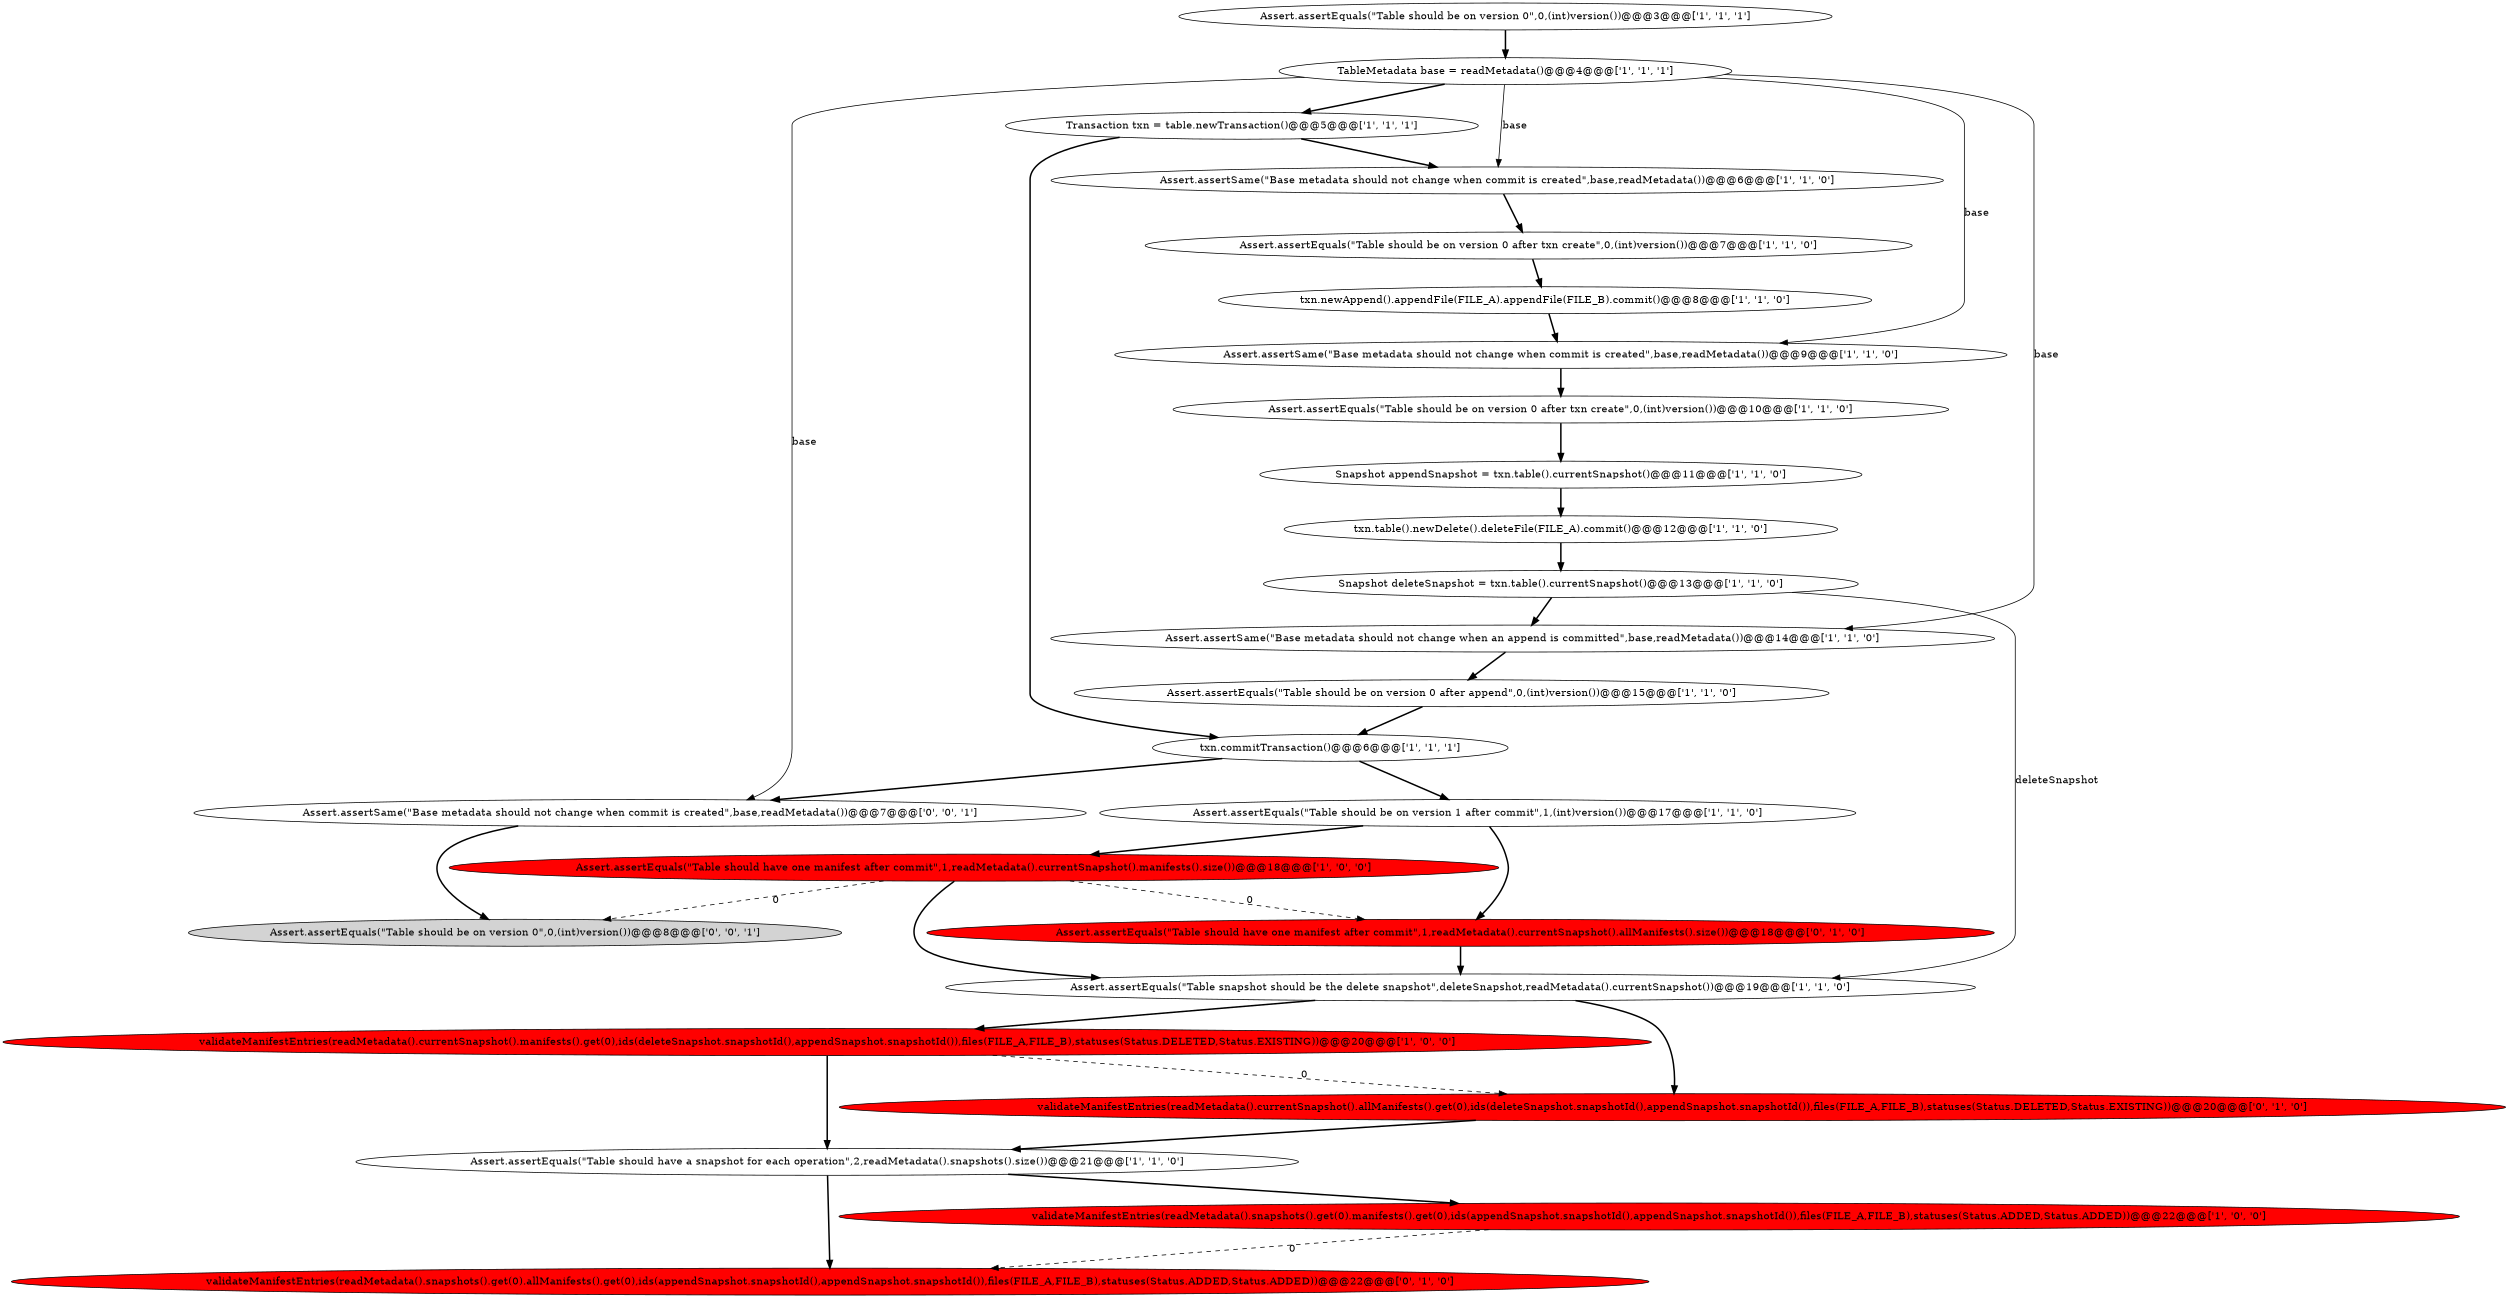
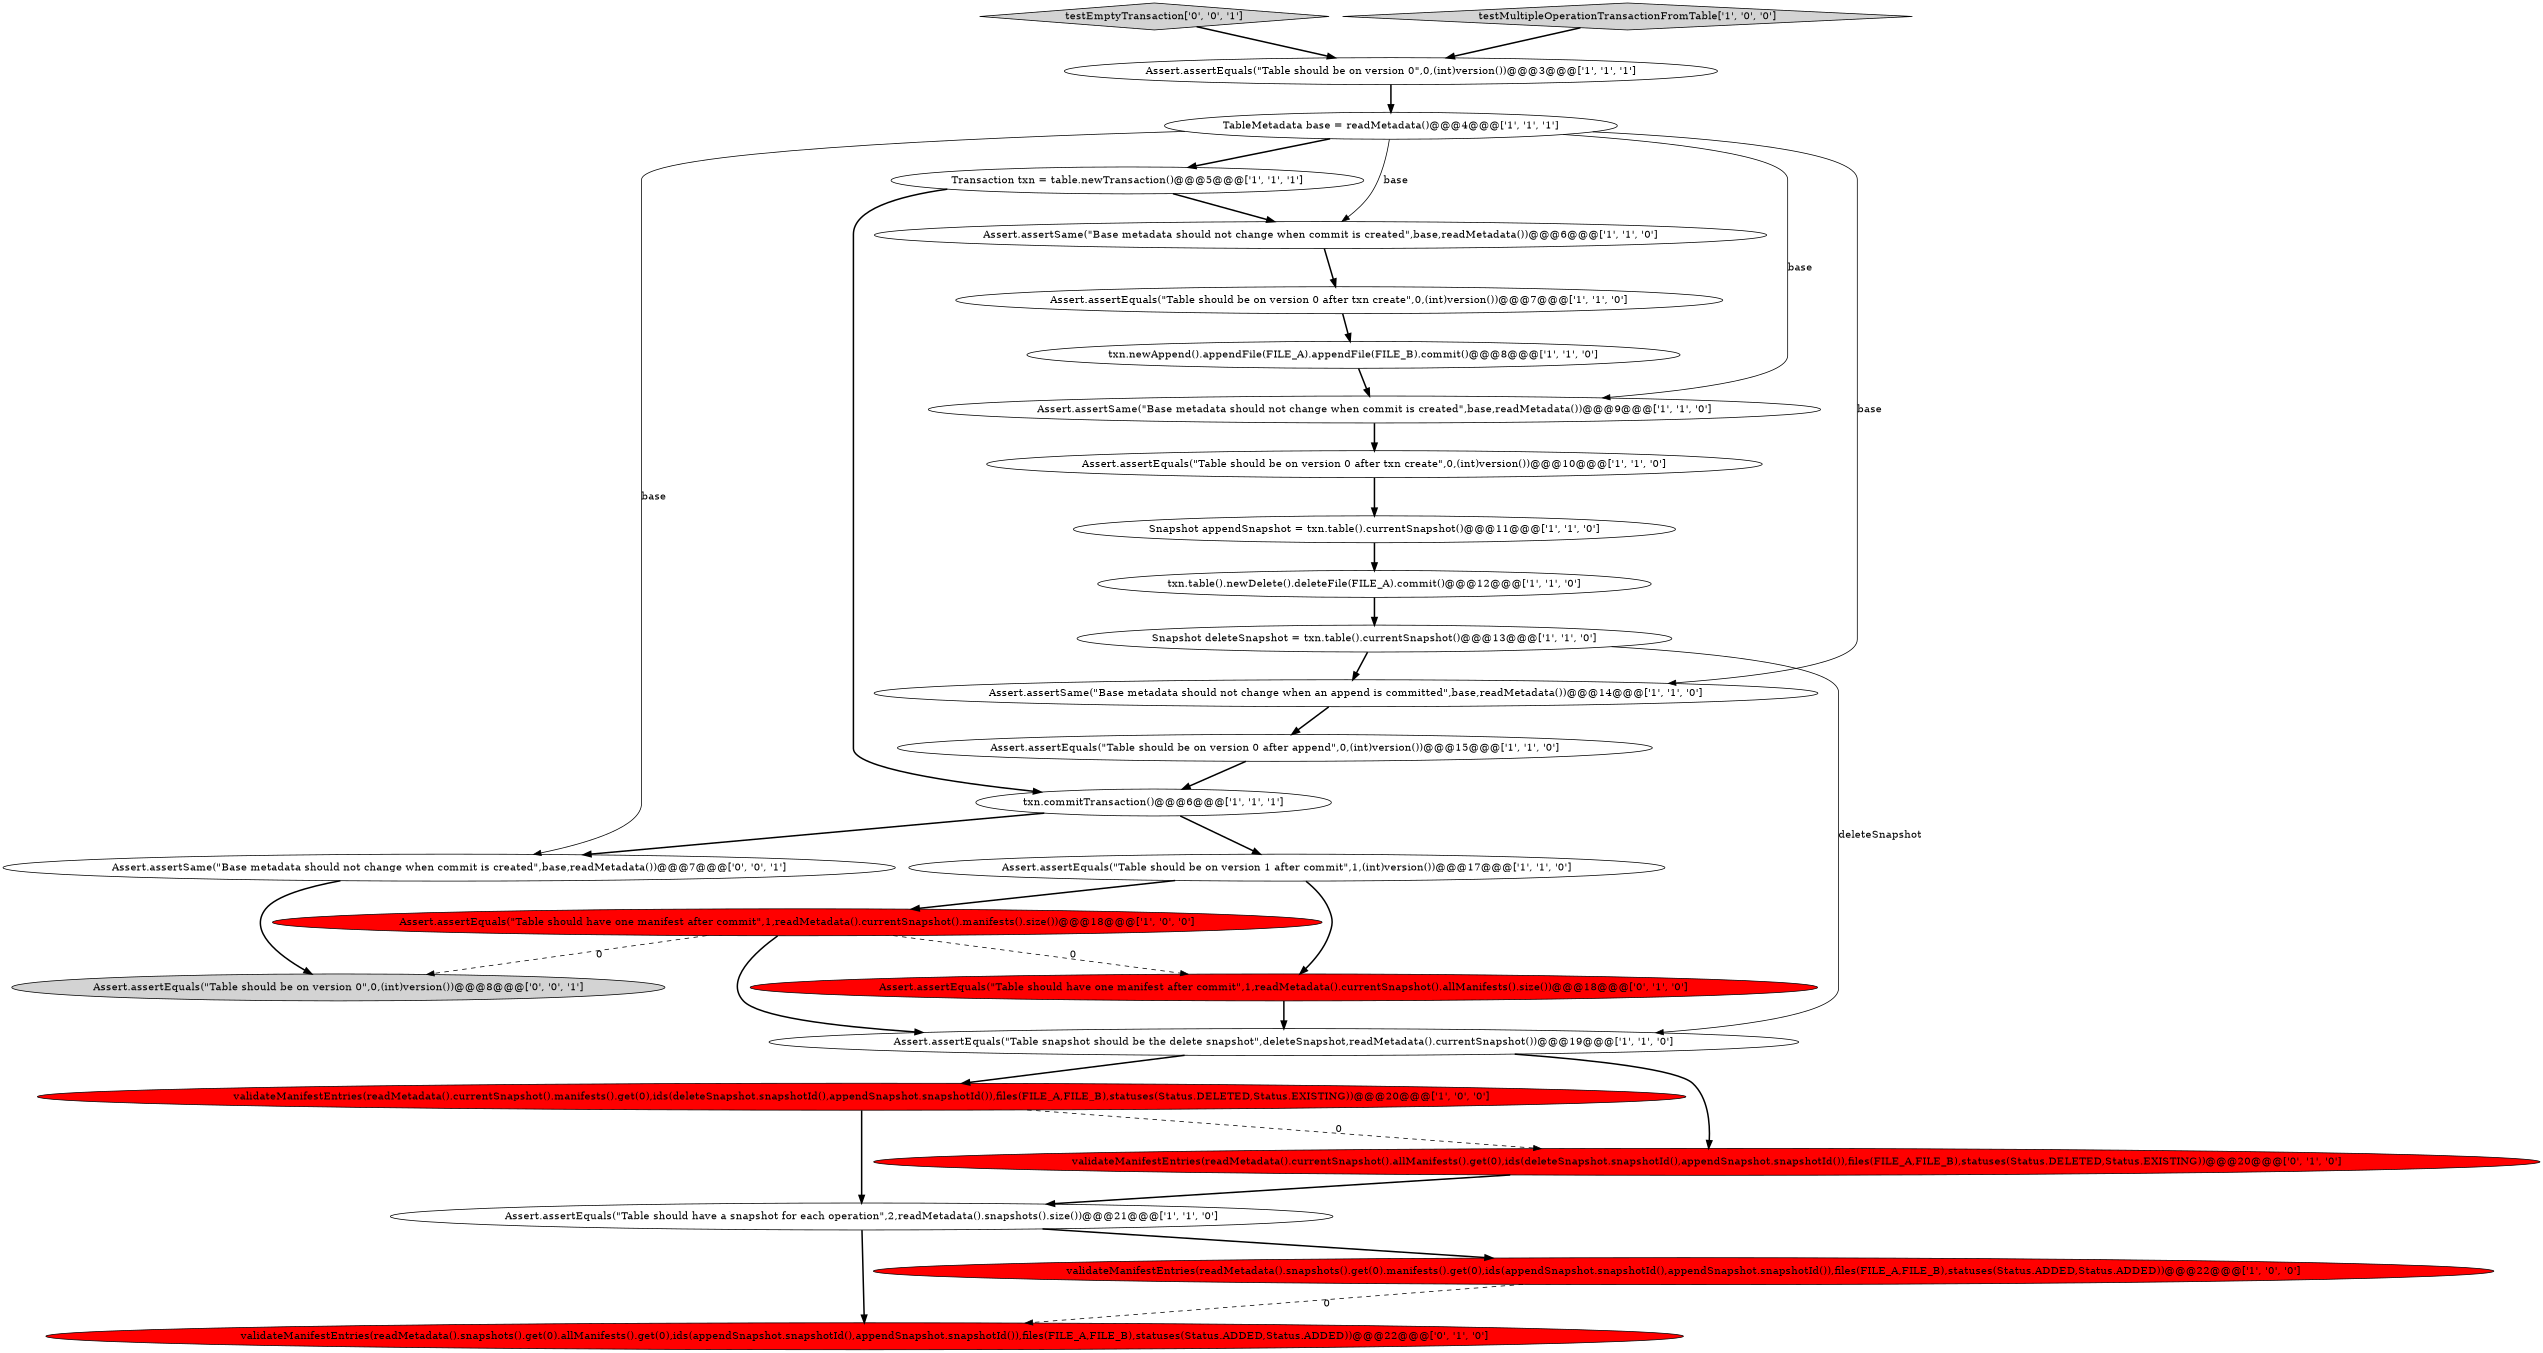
node "testEmptyTransaction['0', '0', '1']": added
node "testMultipleOperationTransactionFromTable['1', '0', '0']": added
